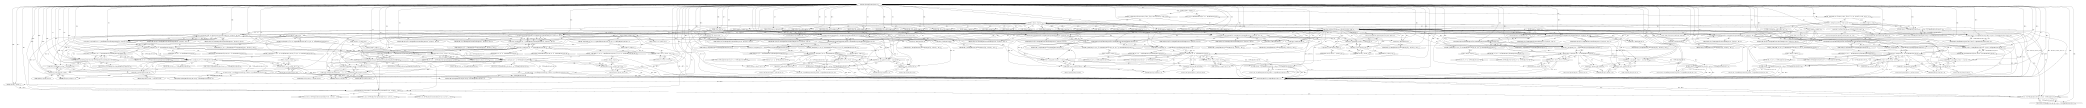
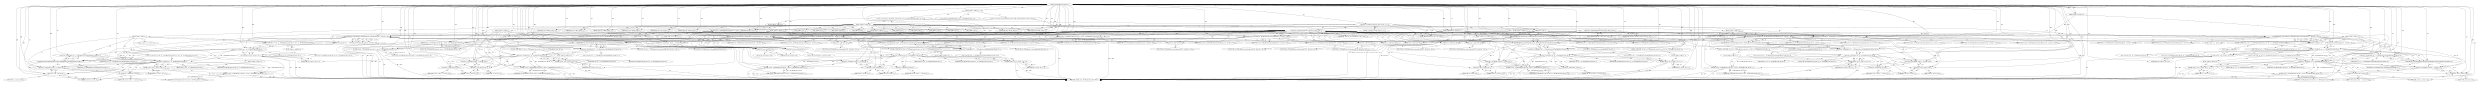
edge "(METHOD_RETURN,enum TIFFReadDirEntryErr)" -> "(PARAM,uint16_t *value)": reversed
